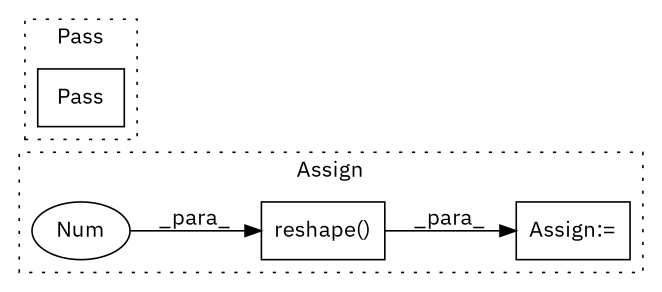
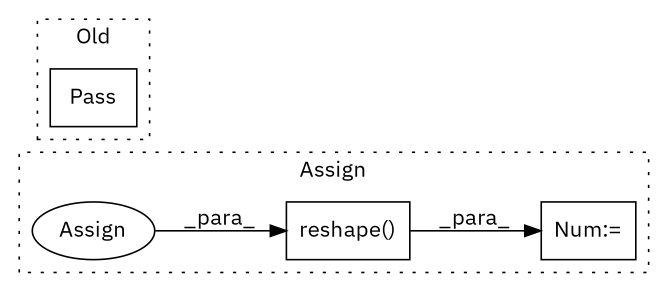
cluster "Pass": label "Pass" -> "Old"
node "Num": label "Num" -> "Assign"
node "Assign:=": label "Assign:=" -> "Num:="
